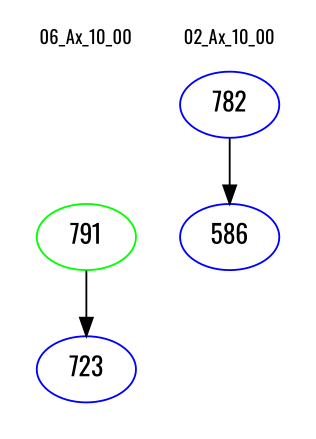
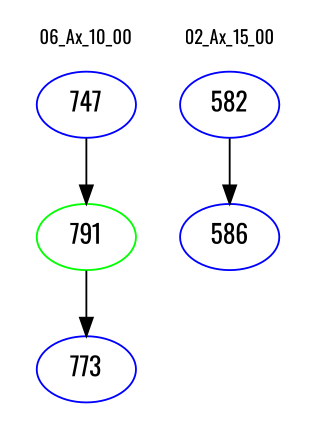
cluster "02_Ax_10_00": label "02_Ax_10_00" -> "02_Ax_15_00"
node "747": added
node "782": label "782" -> "582"
node "723": label "723" -> "773"
